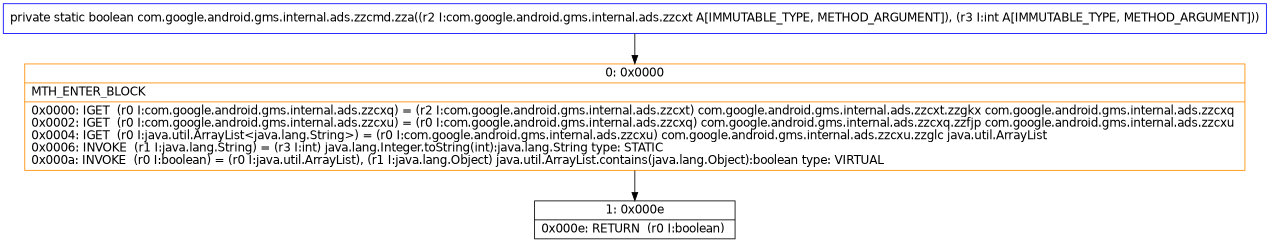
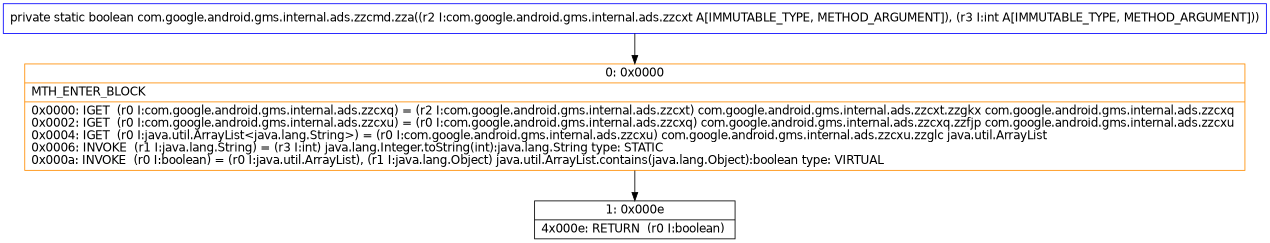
node "1: 0x000e": text "0x000e: RETURN  (r0 I:boolean)" -> "4x000e: RETURN  (r0 I:boolean)"
